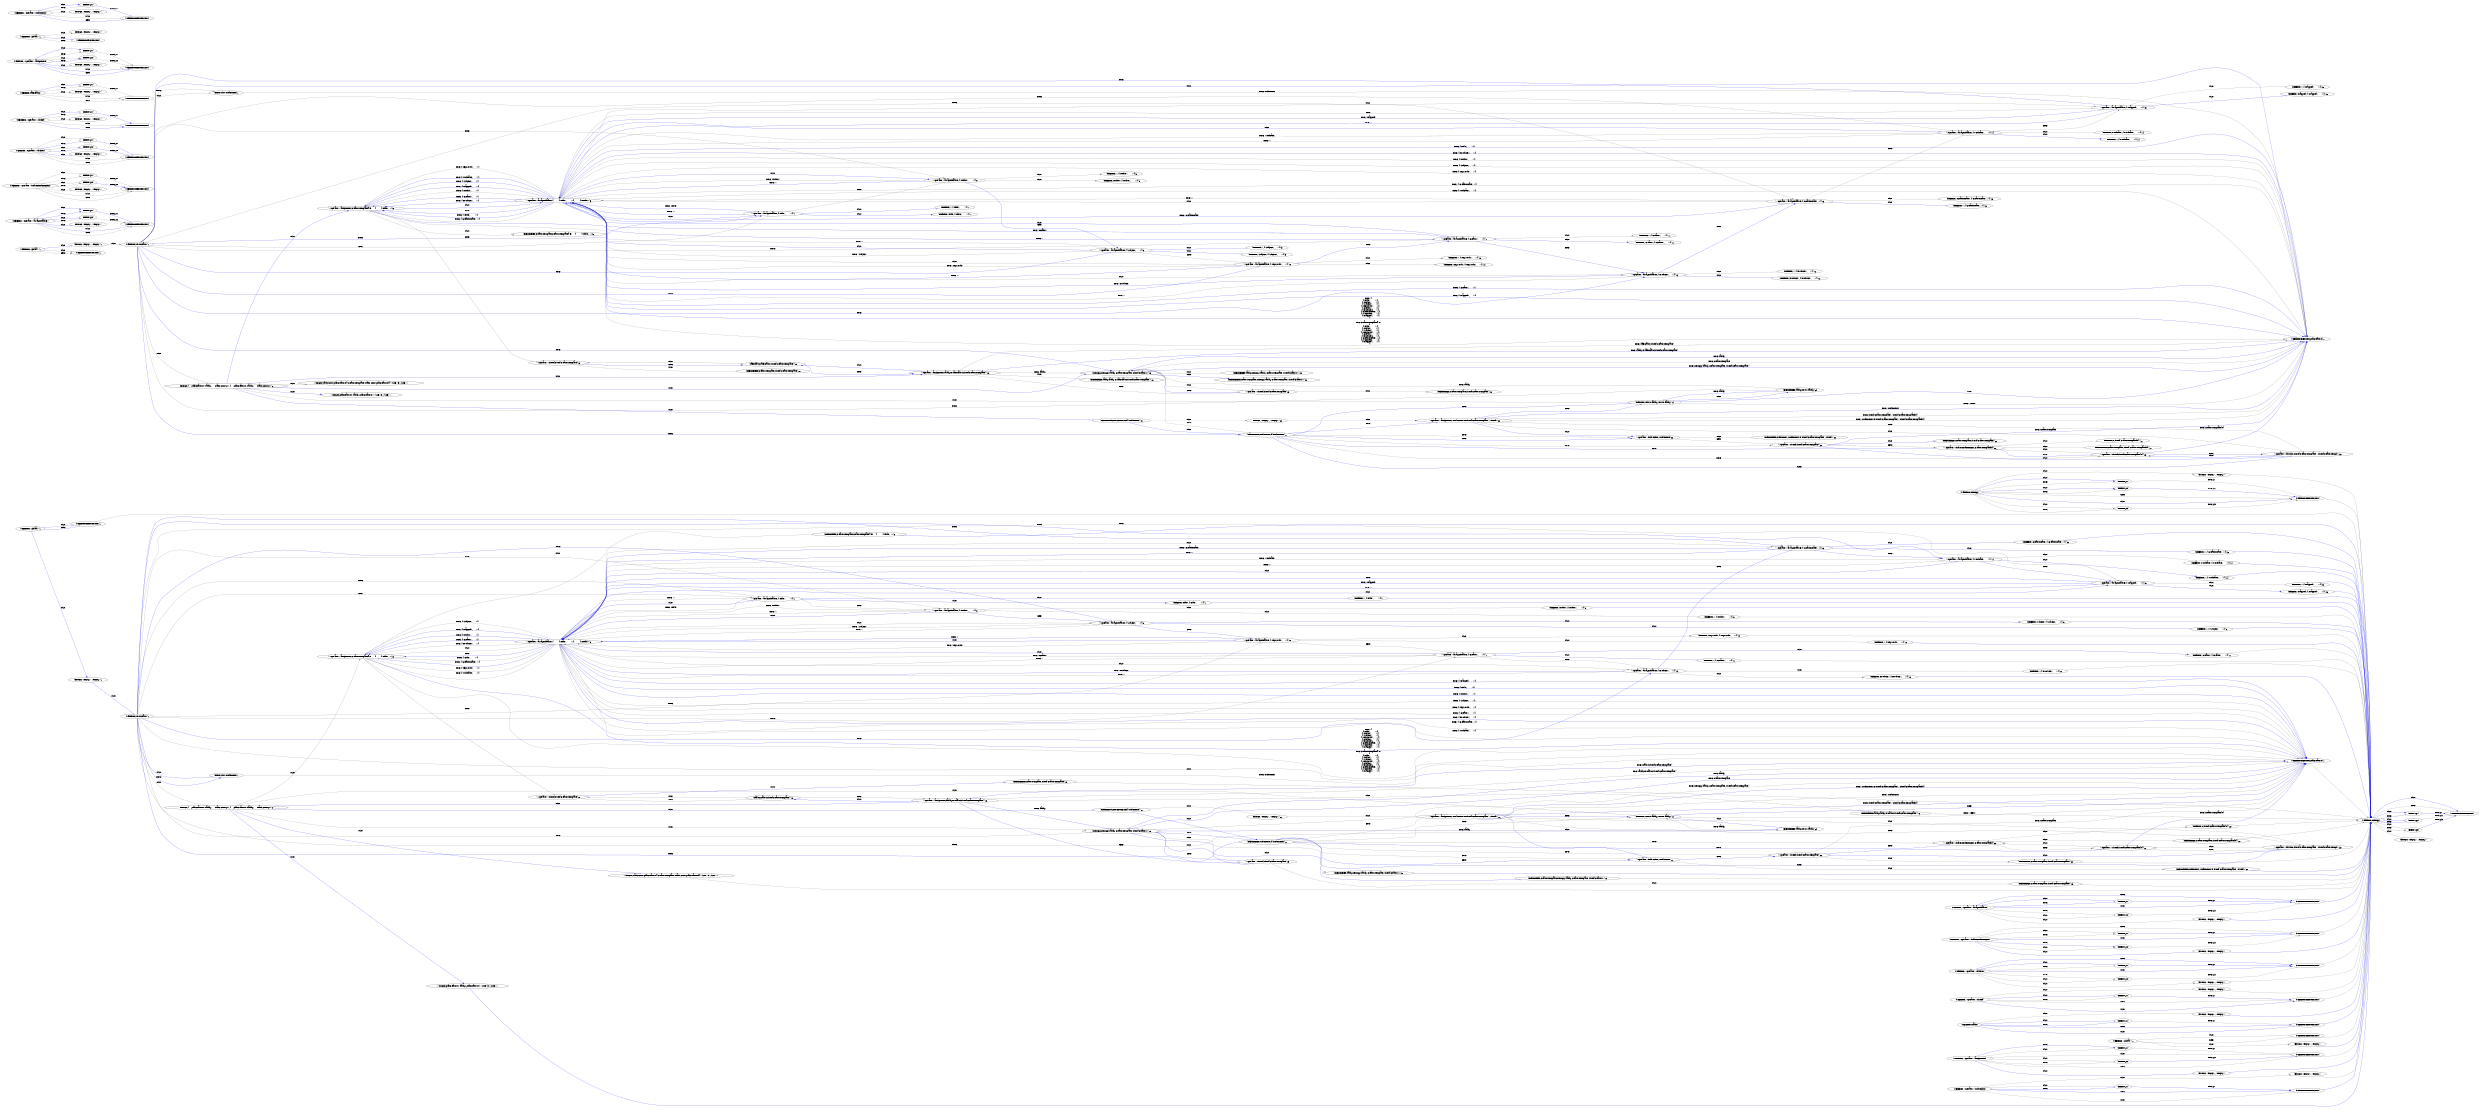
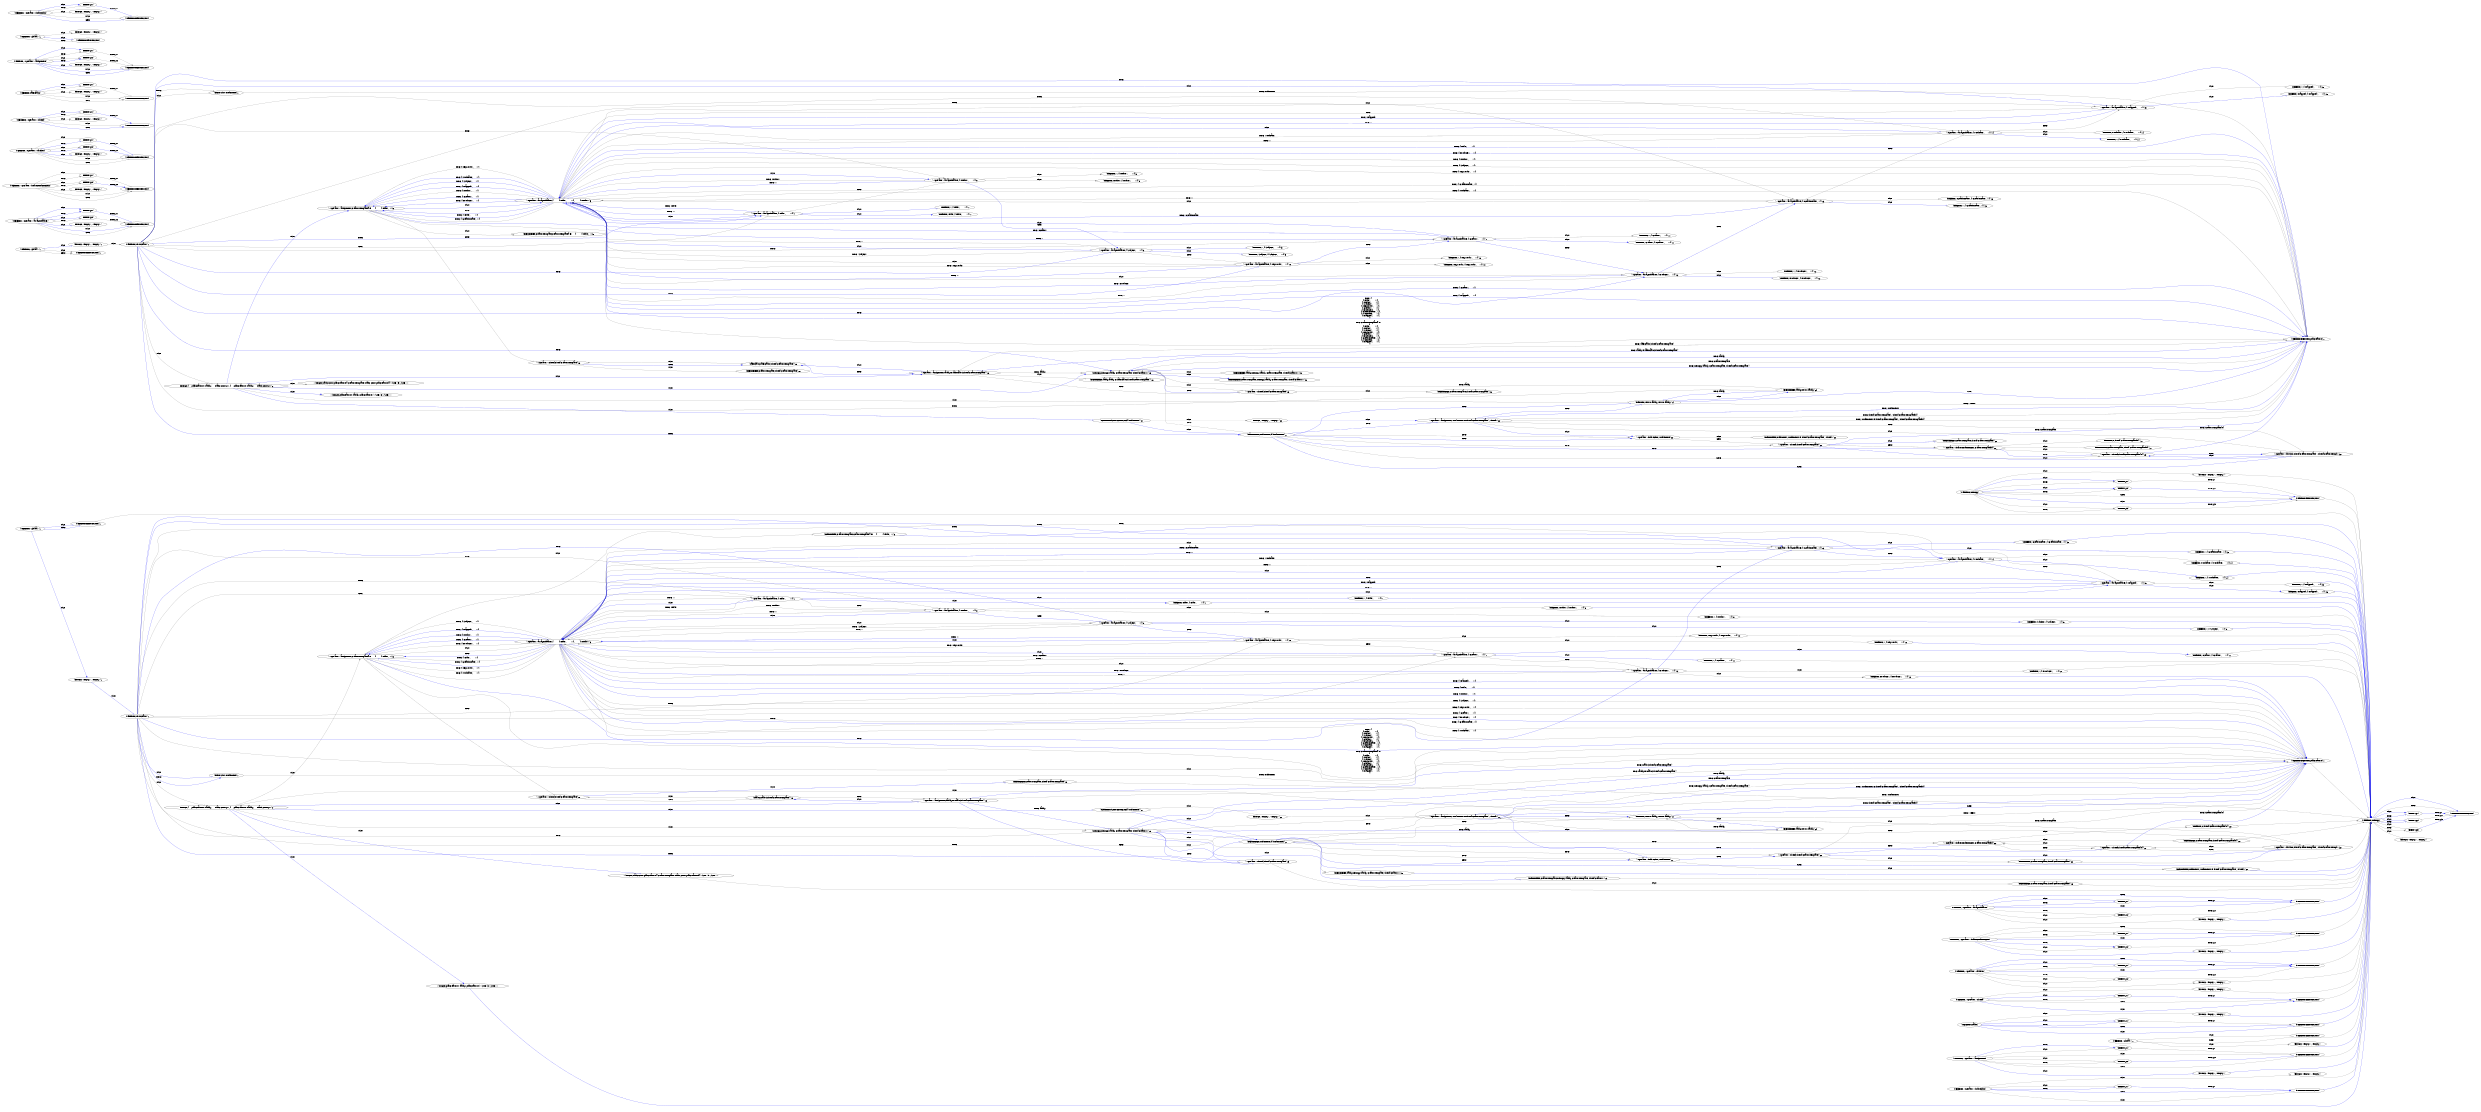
node "(IDENTIFIER,daddy,daddy = malloc(sizeof(creator_template)))": removed
